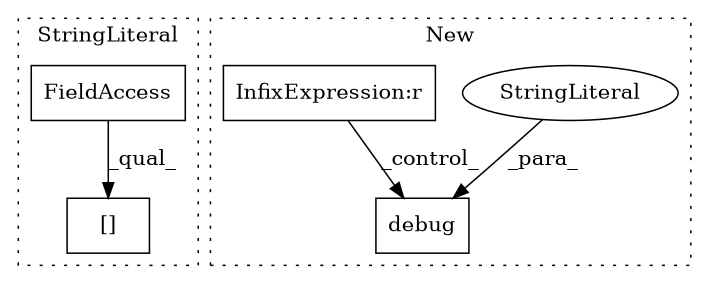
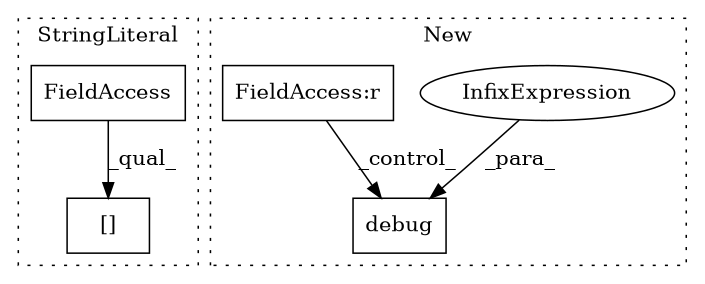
node "InfixExpression:r": label "InfixExpression:r" -> "FieldAccess:r"
node "StringLiteral": label "StringLiteral" -> "InfixExpression"
